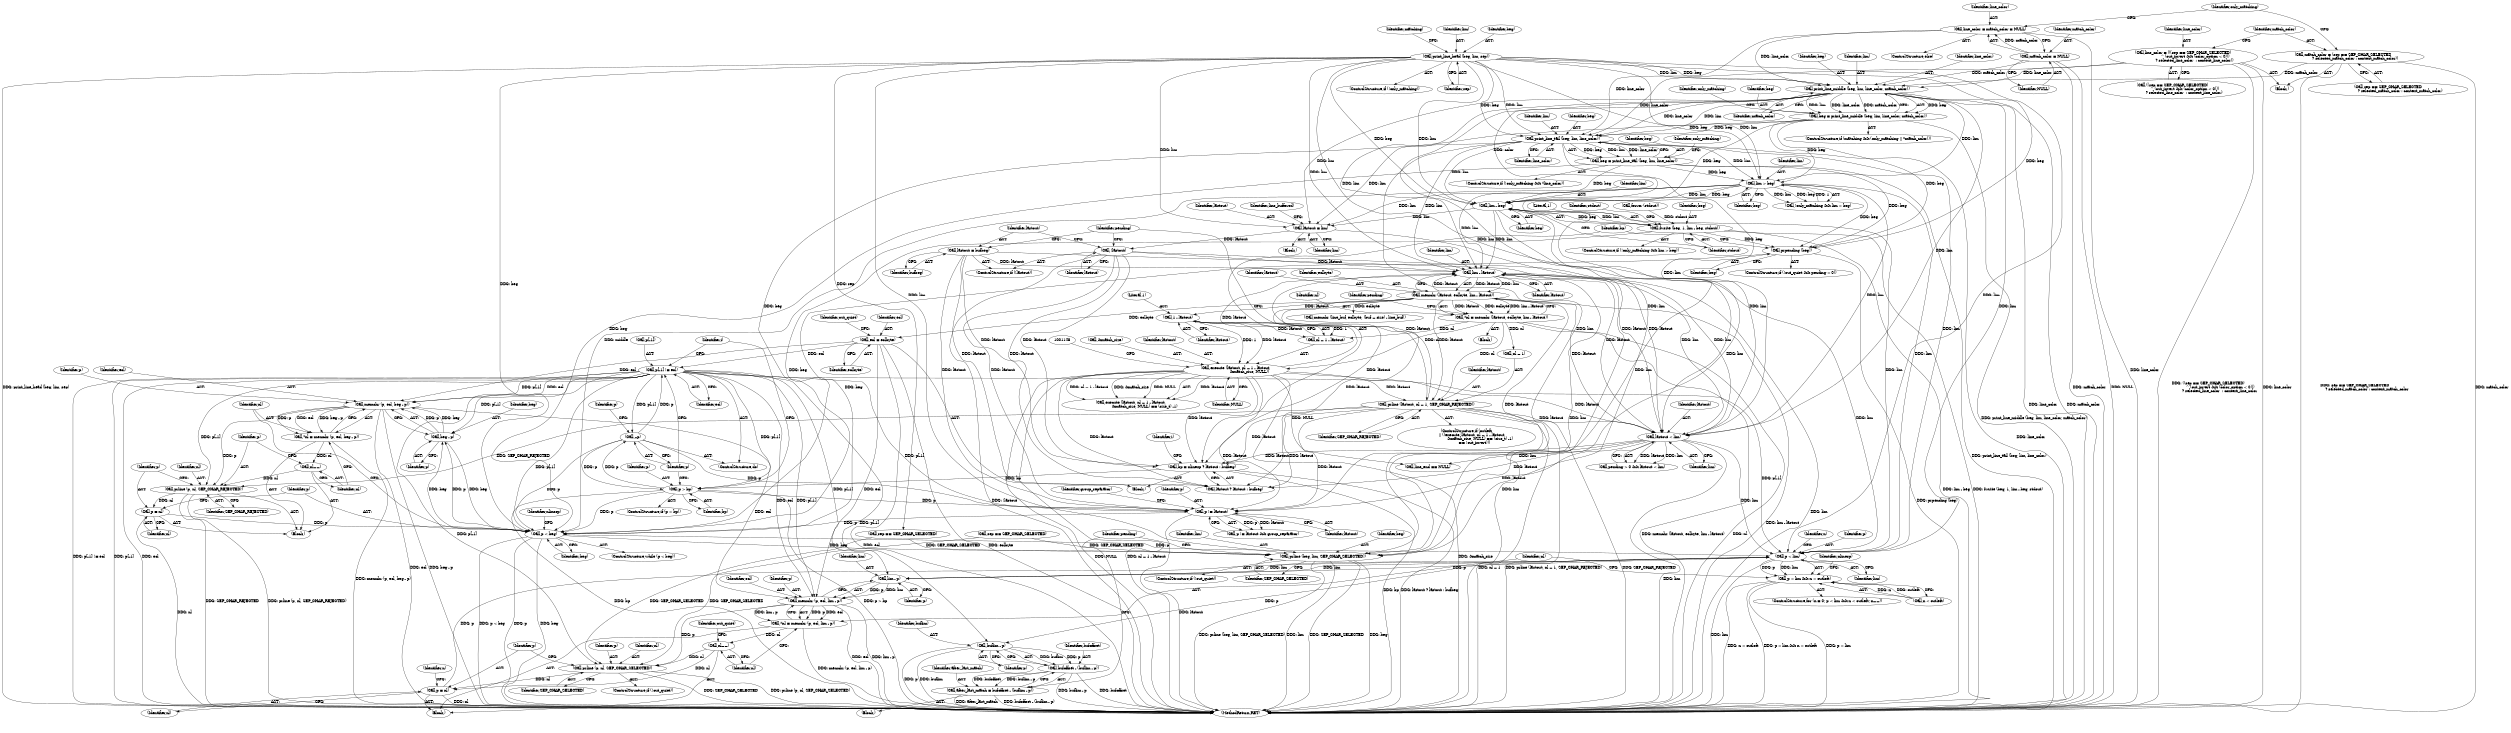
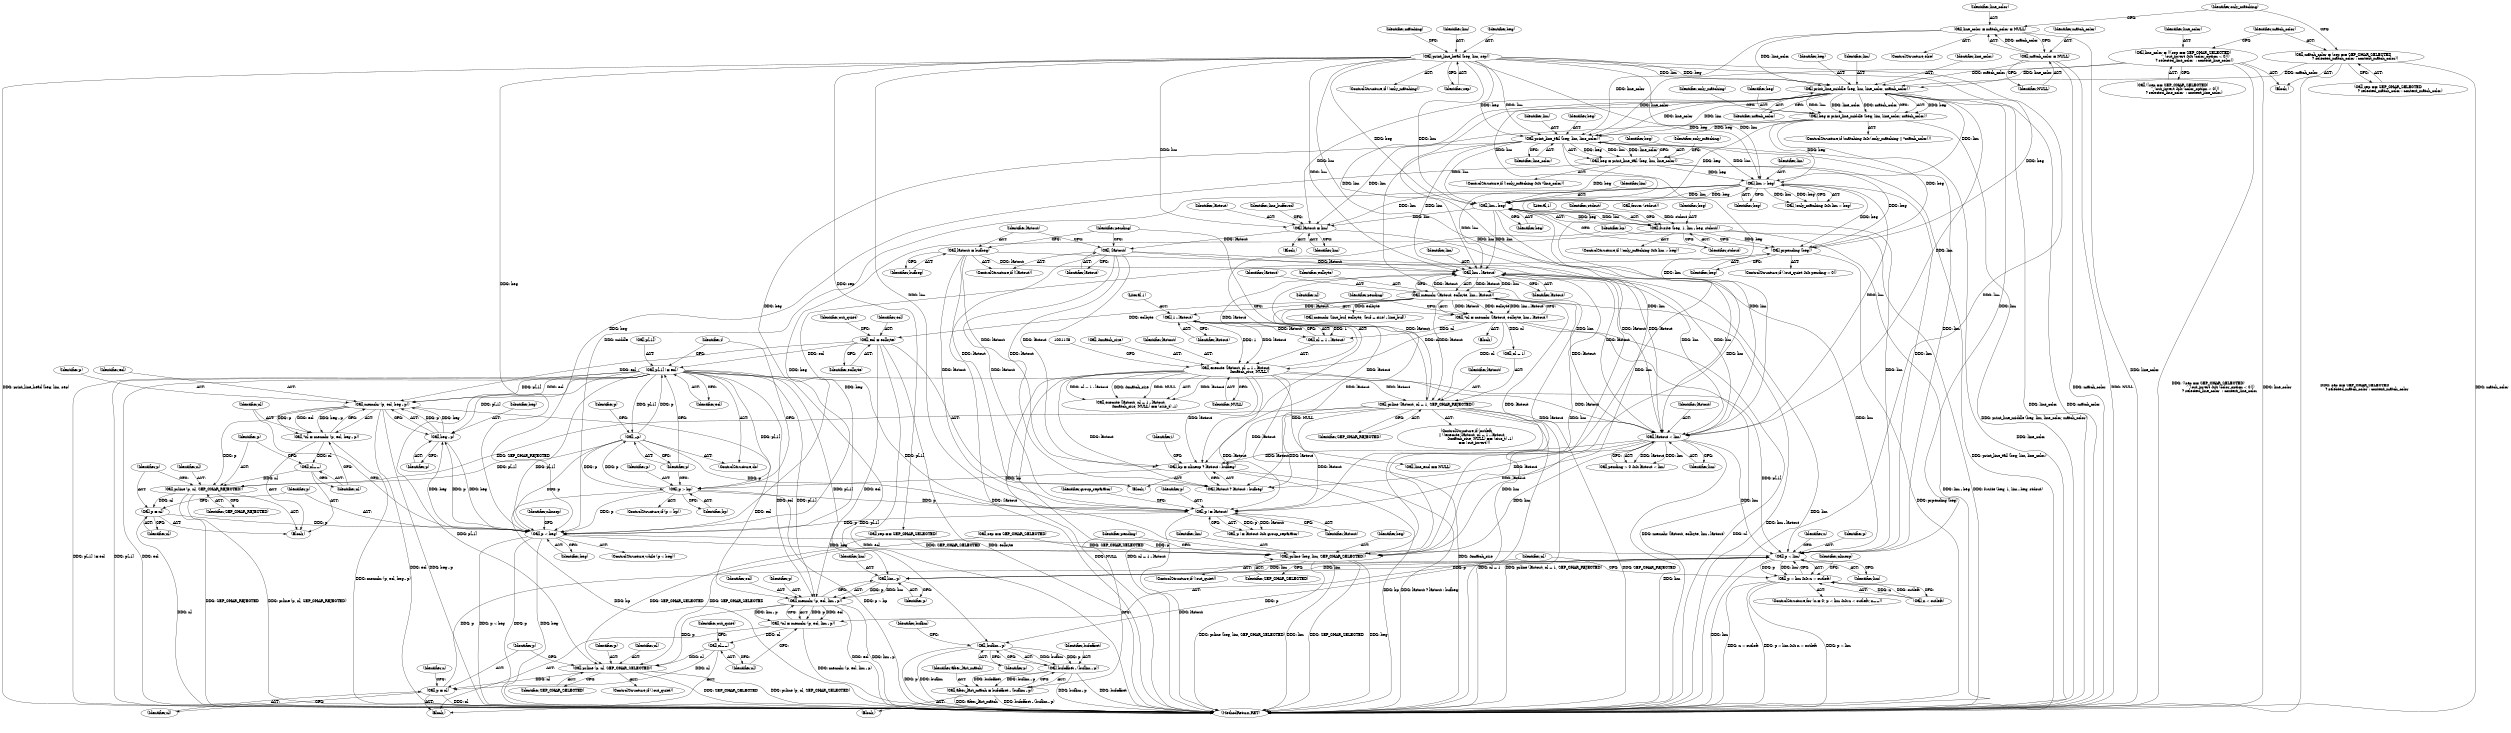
edge "(Call,print_line_middle (beg, lim, line_color, match_color))" -> "(Call,lim - beg)": label "DDG: color" -> "DDG: lim"
edge "(Call,!only_matching && lim > beg)" -> "(Call,lim > beg)": label "DDG: 1" -> "CFG: "
edge "(Call,p[-1] != eol)" -> "(Call,prline (p, nl, SEP_CHAR_REJECTED))": now "(Call,--p)" -> "(Call,prline (p, nl, SEP_CHAR_REJECTED))"
edge "(Call,lastout < lim)" -> "(Call,line_end == NULL)": now "(Call,lastout < lim)" -> "(Call,prline (beg, lim, SEP_CHAR_SELECTED))"
edge "(Call,p < lim && n < outleft)" -> "(Call,p < lim)": added, label "CFG:"
edge "(Identifier,buflim)" -> "(Call,buflim - p)": label "AST: " -> "CFG: "
